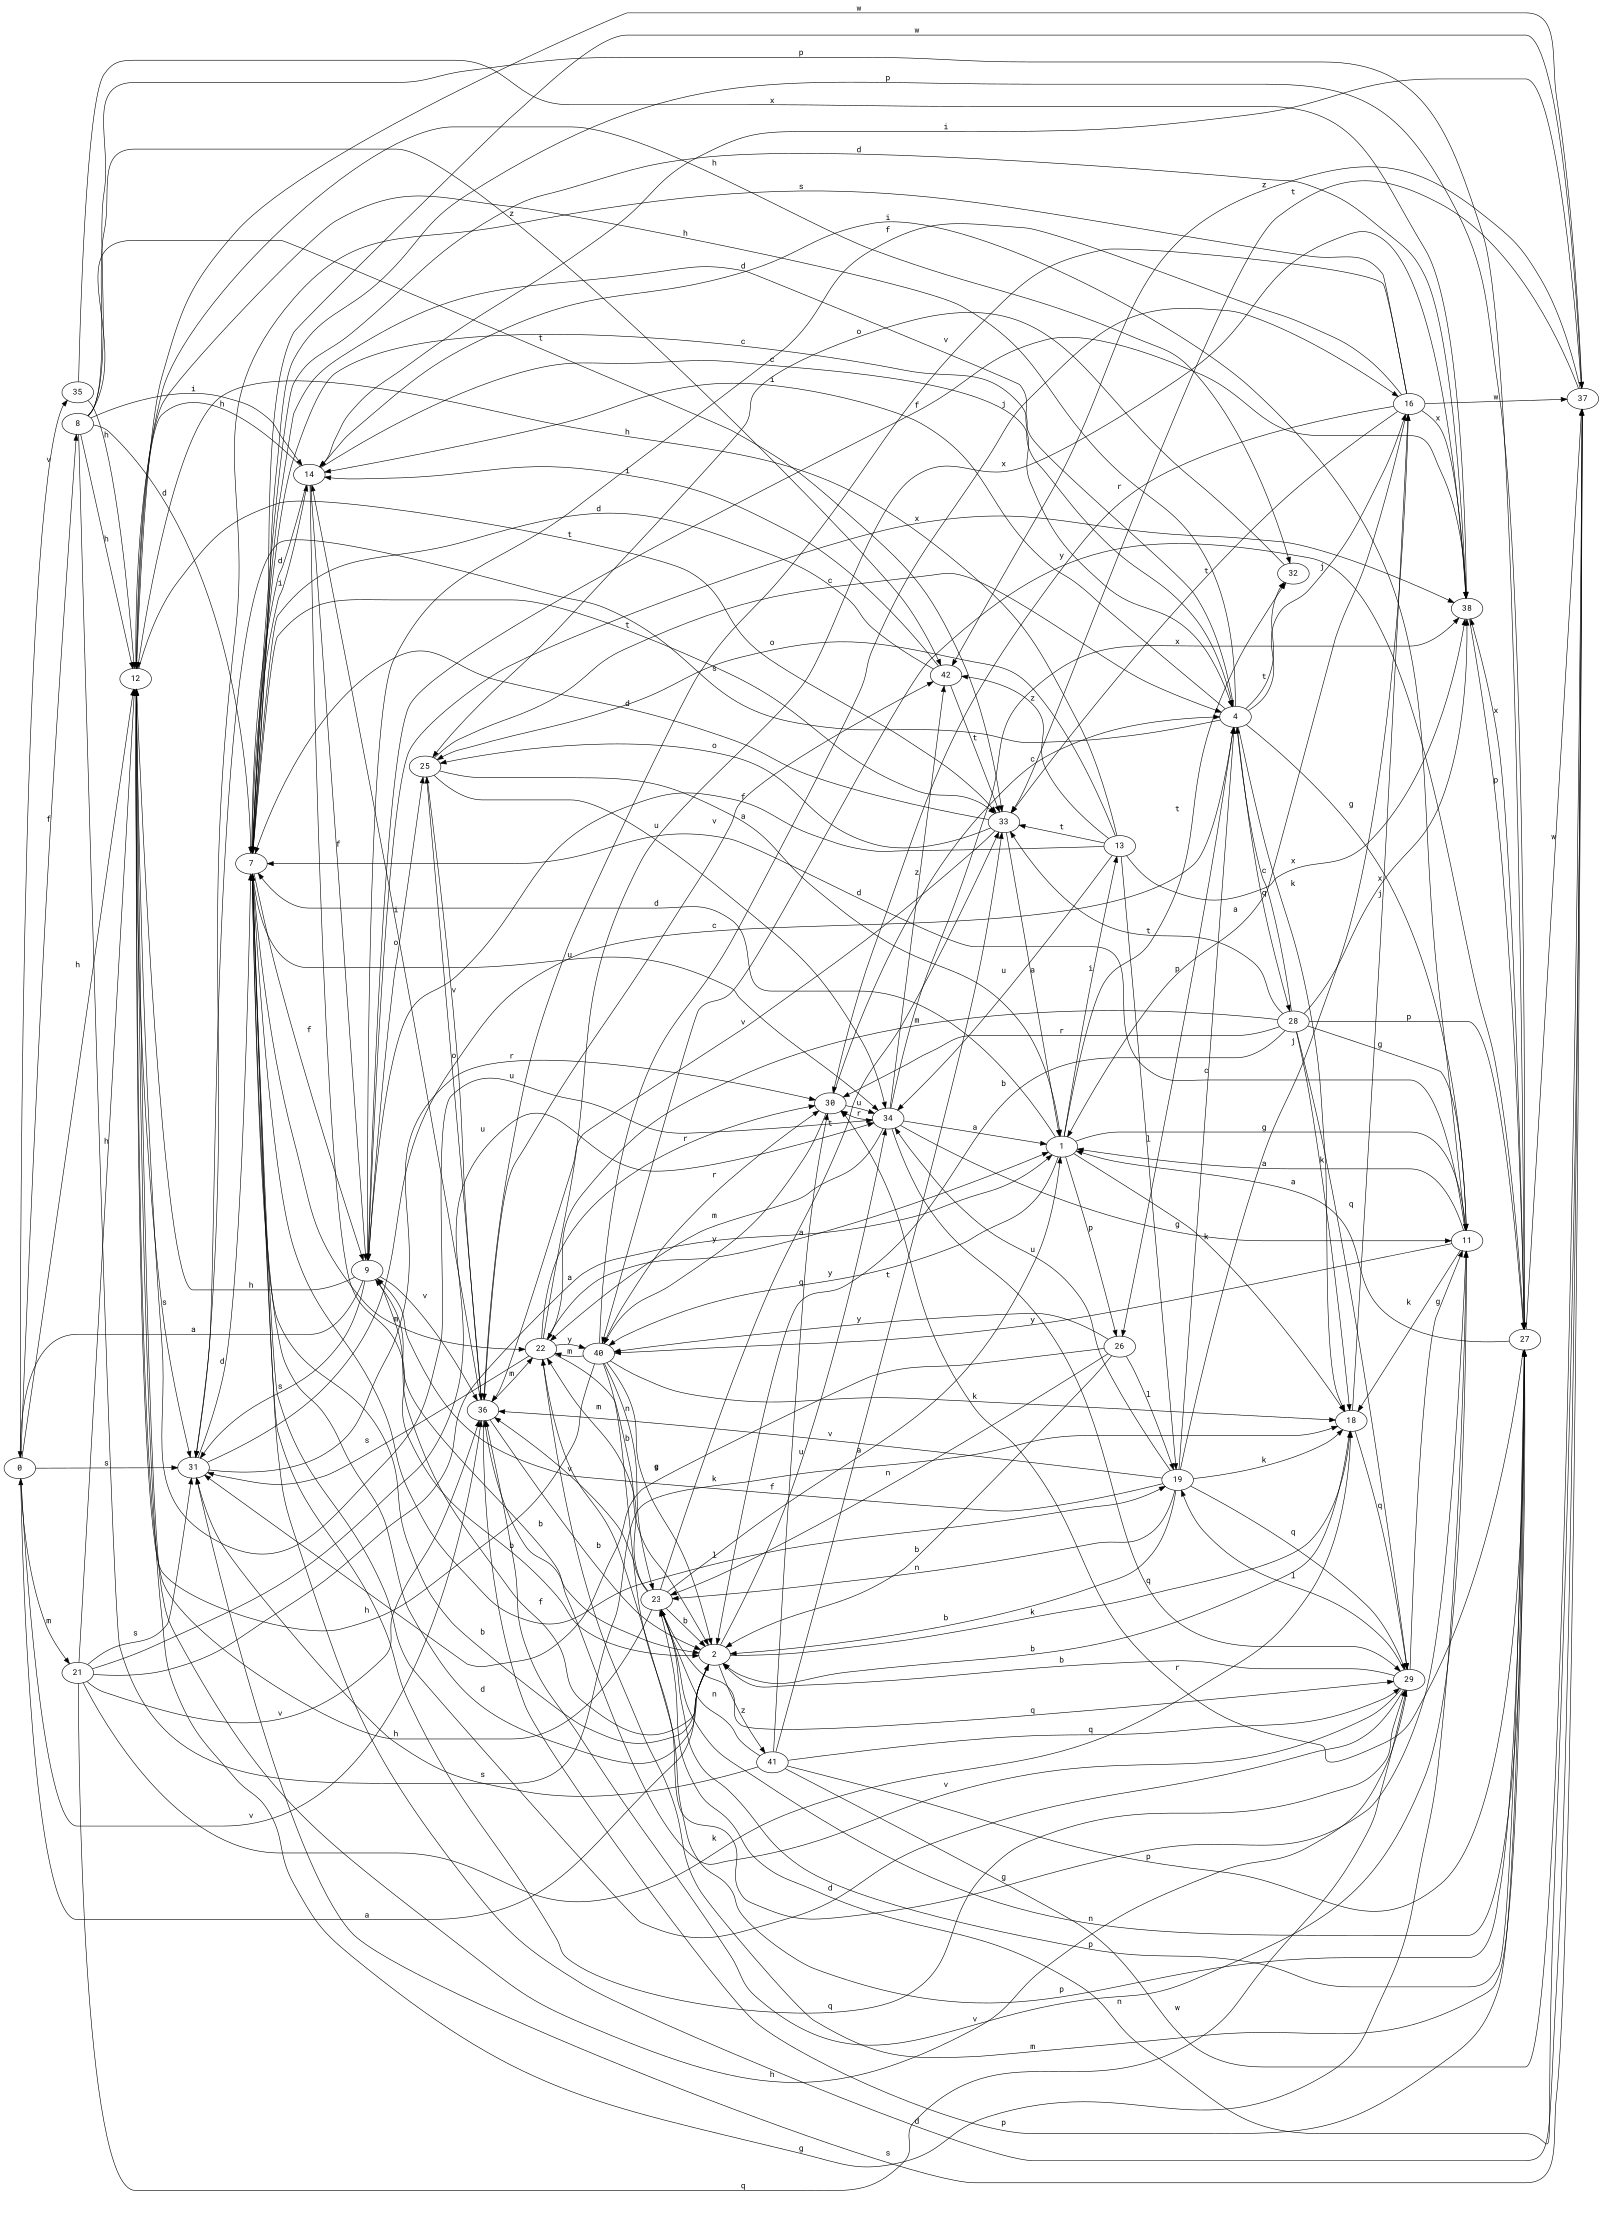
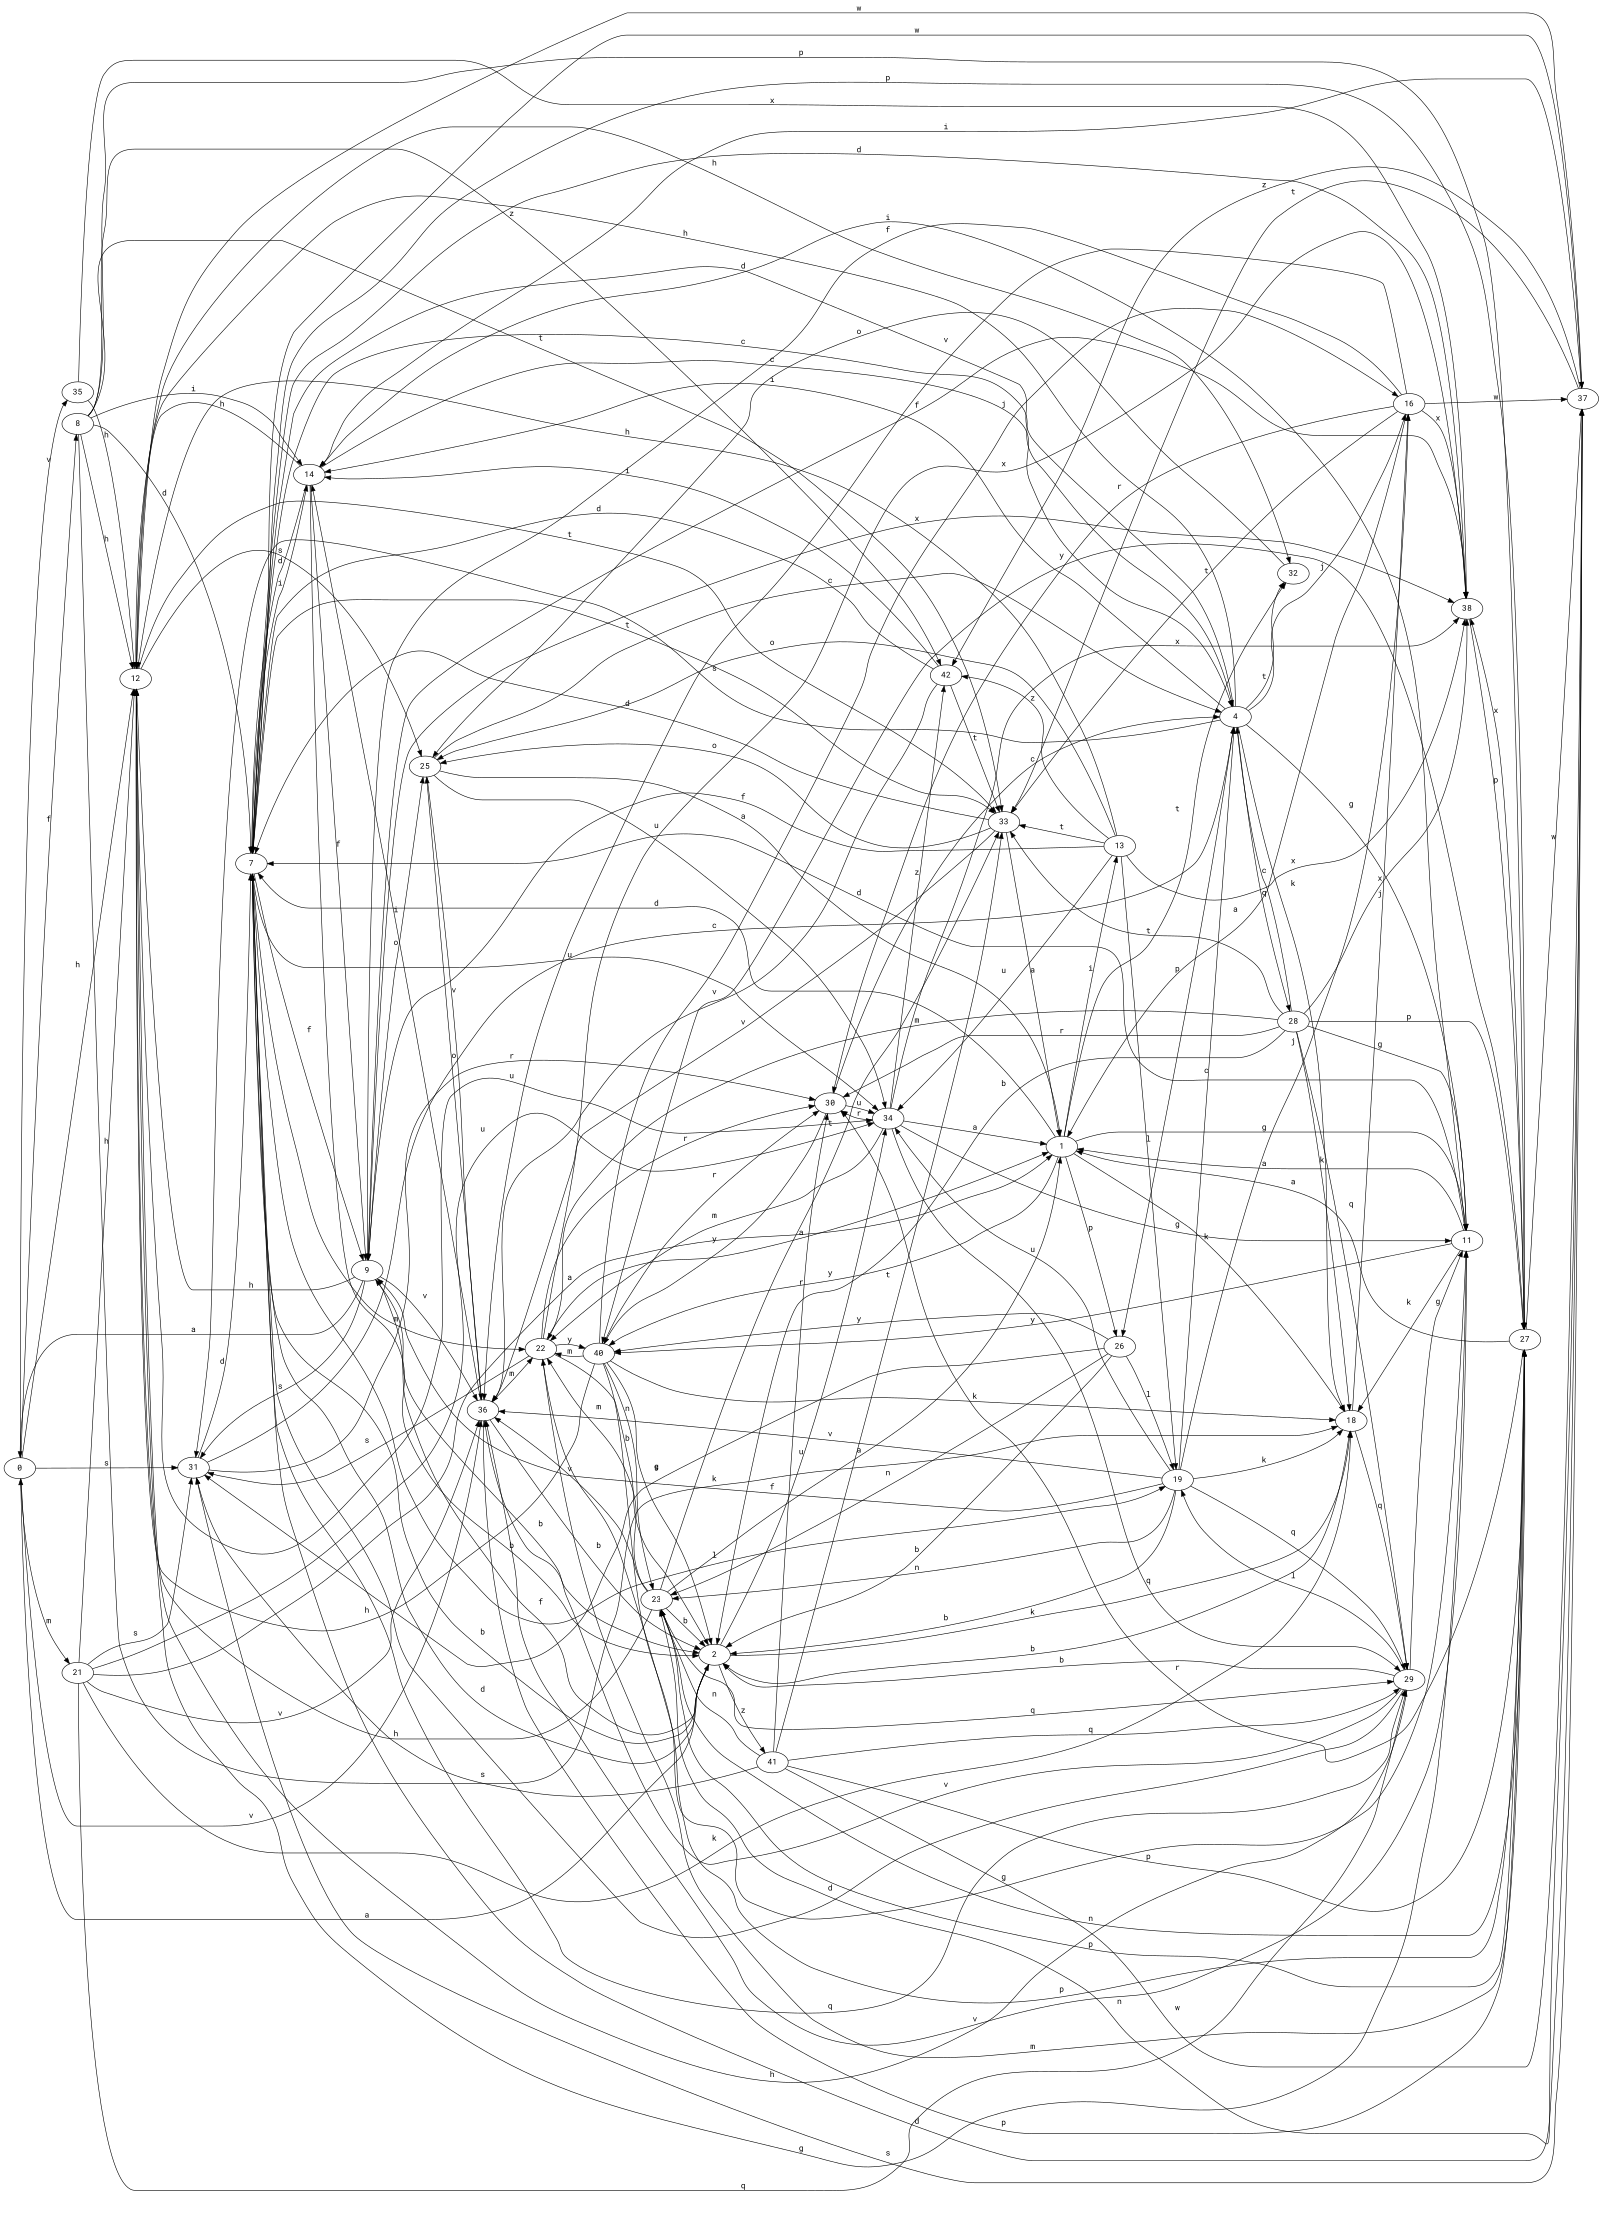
edge "16" -> "31": removed, label "s"
edge "36" -> "42": reversed
edge "12" -> "31": now "12" -> "25"
edge "41" -> "30": label "q" -> "r"
